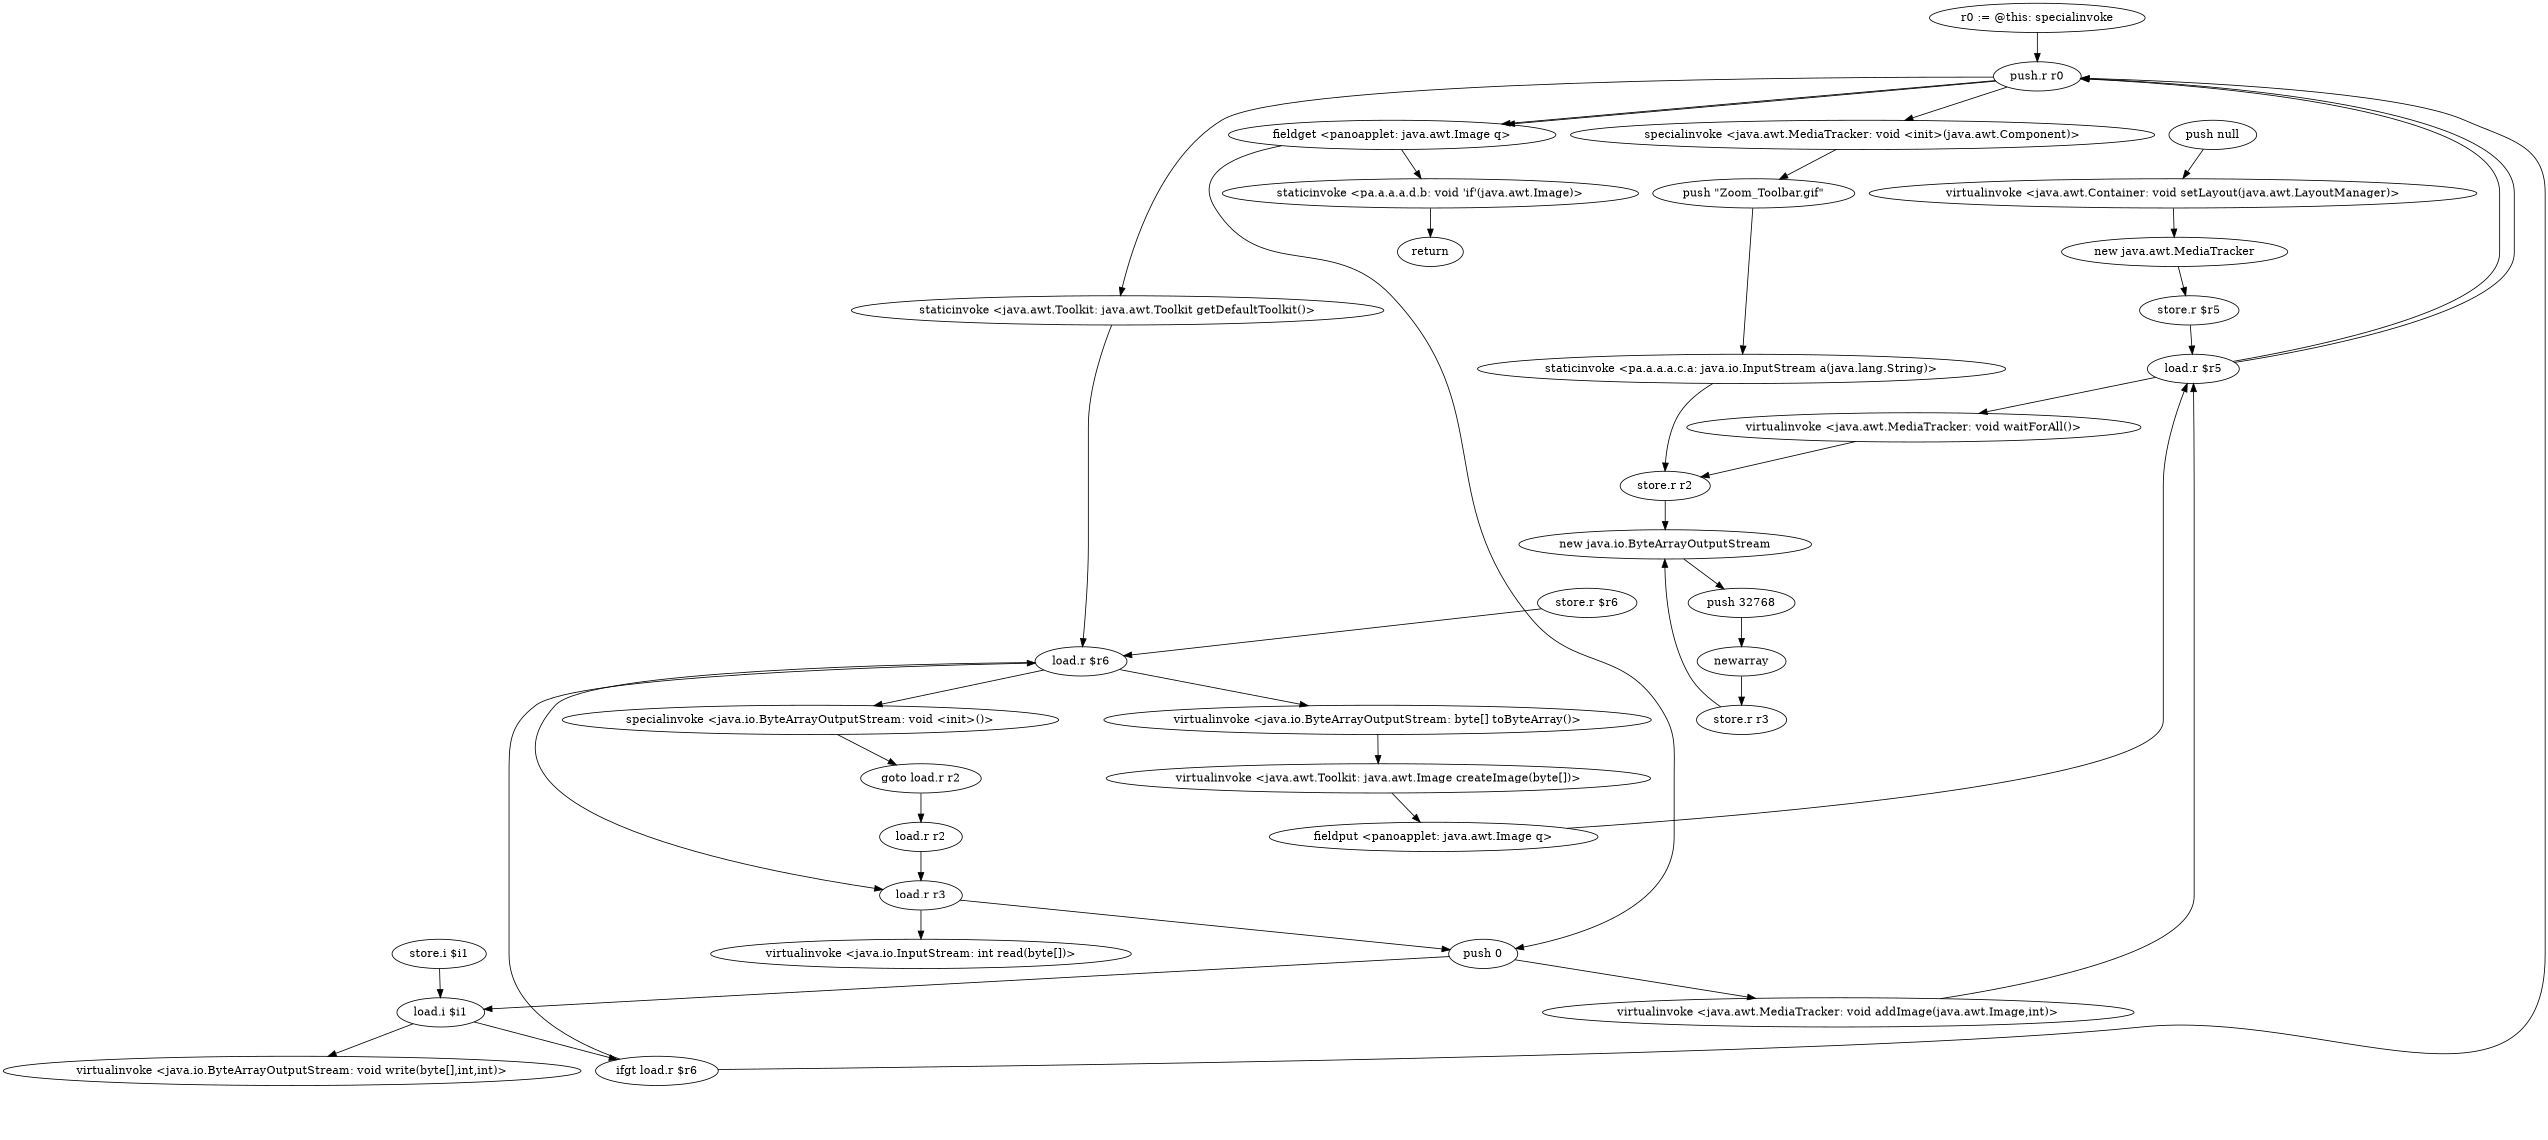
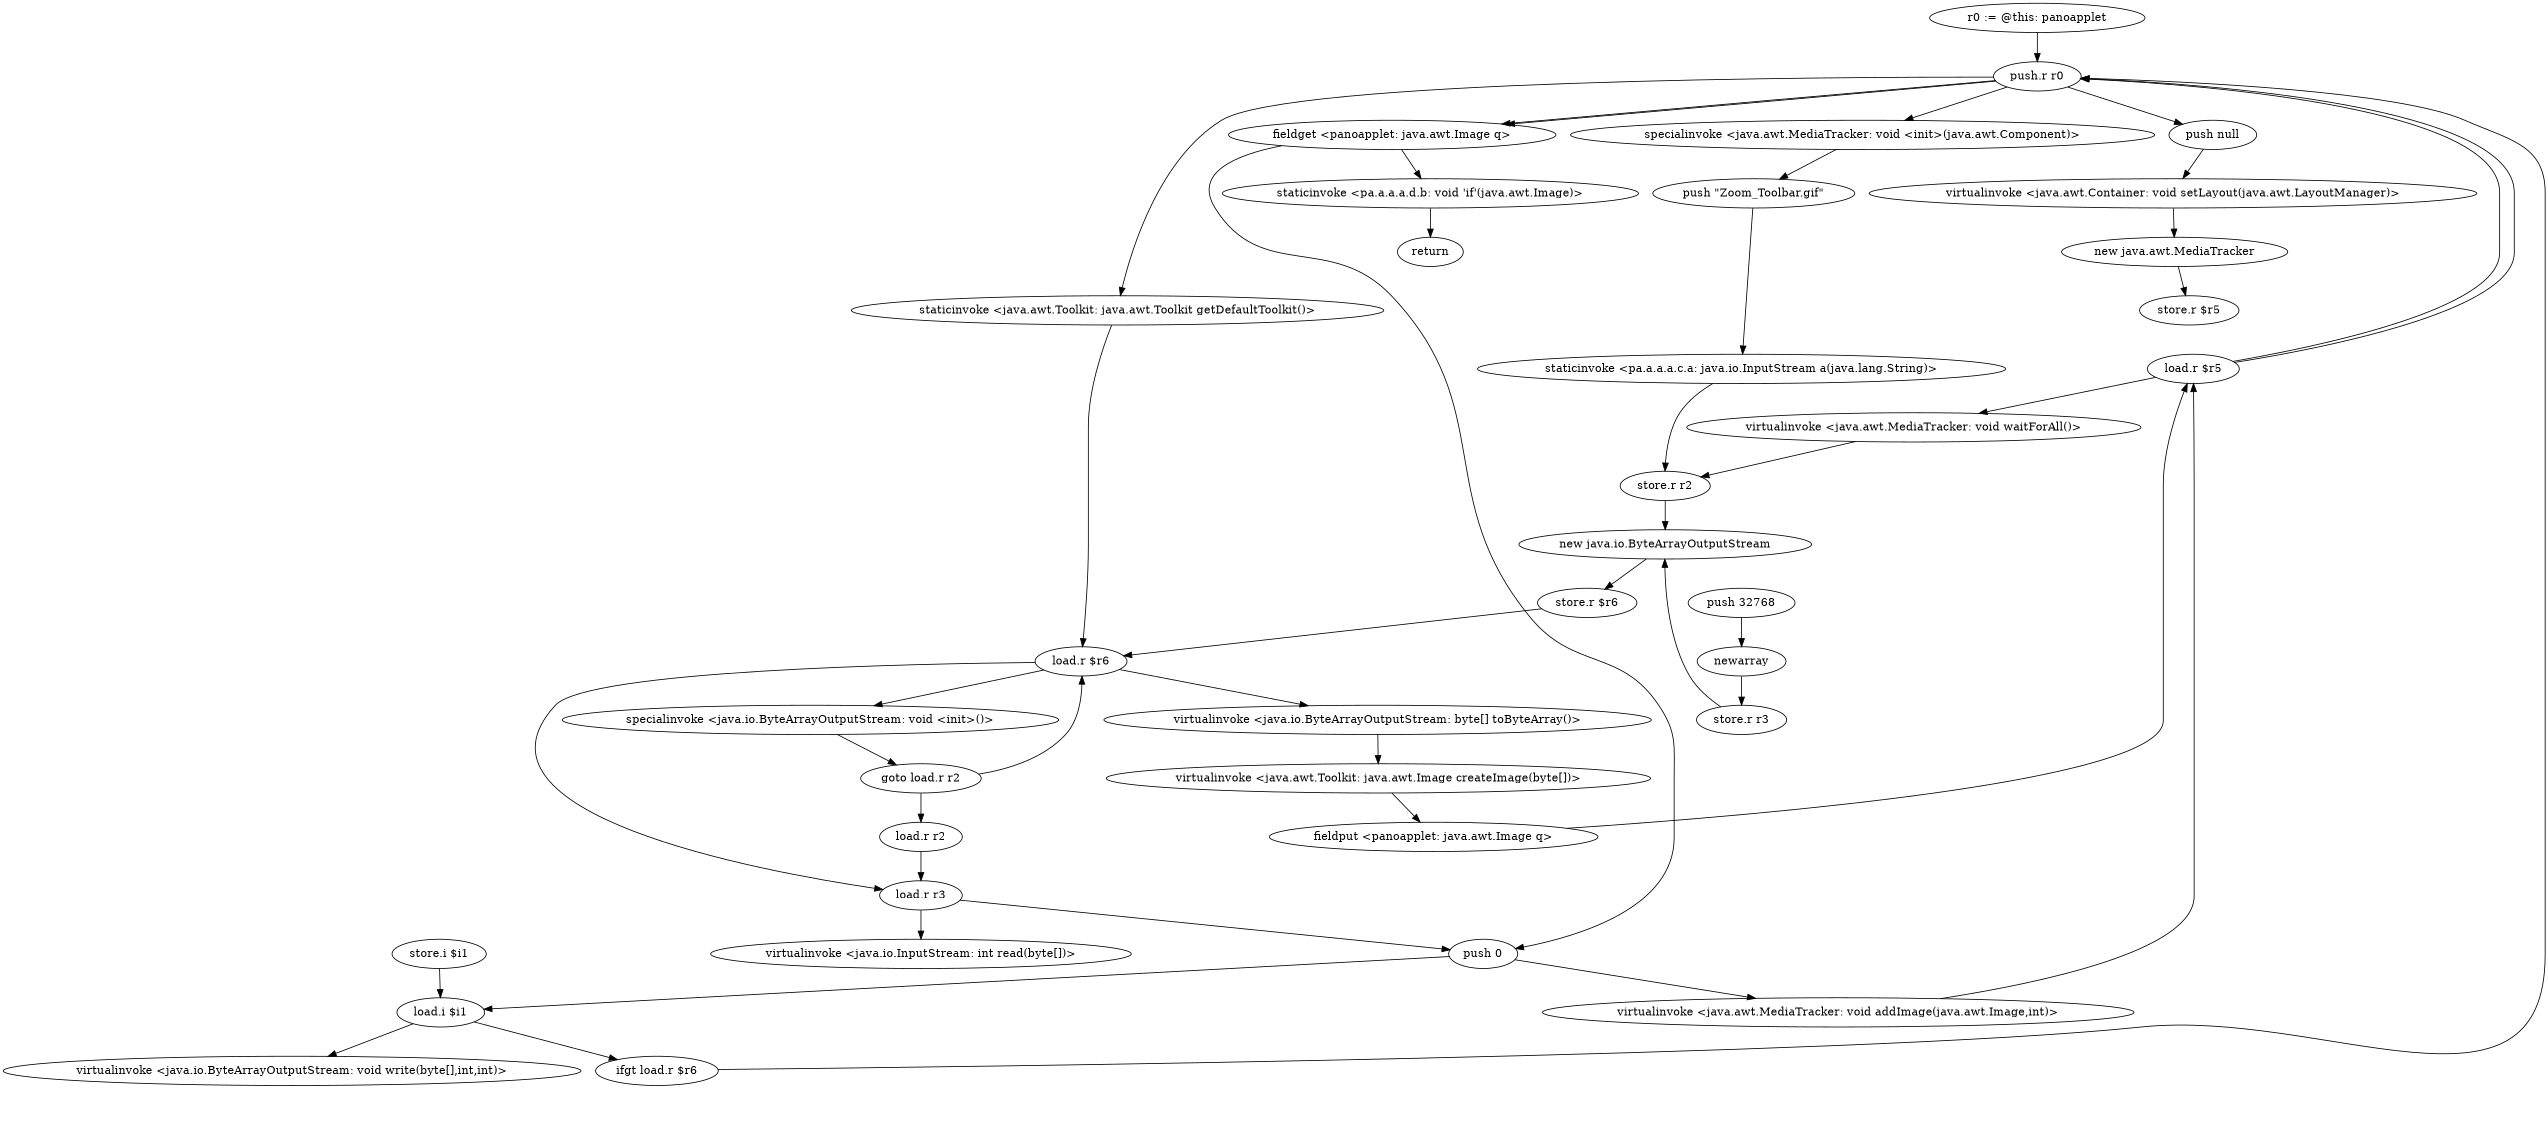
node "r0 := @this: specialinvoke": label "r0 := @this: specialinvoke" -> "r0 := @this: panoapplet"
edge "push.r r0" -> "push null": added
edge "store.r $r5" -> "load.r $r5": removed
edge "new java.io.ByteArrayOutputStream" -> "push 32768": now "new java.io.ByteArrayOutputStream" -> "store.r $r6"
edge "ifgt load.r $r6" -> "load.r $r6": now "goto load.r r2" -> "load.r $r6"
